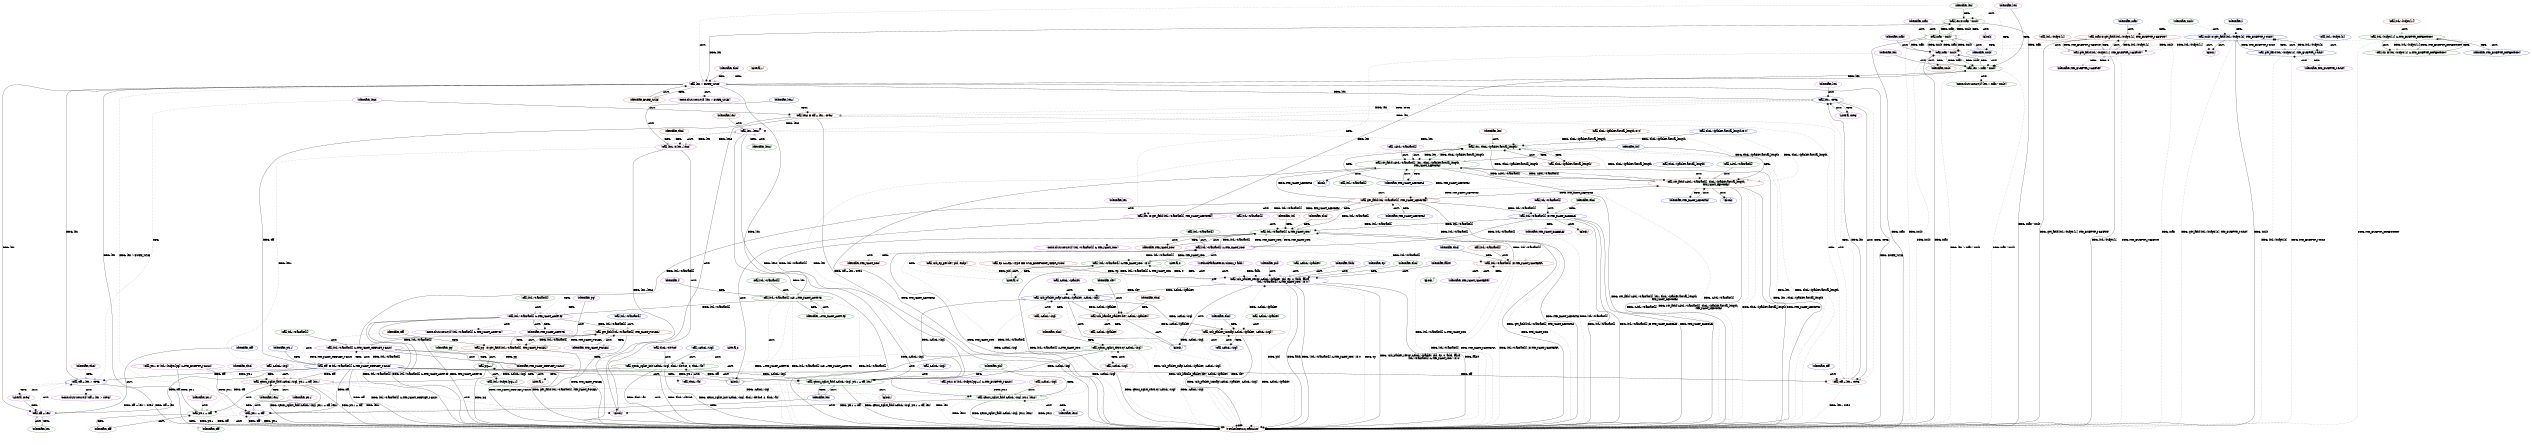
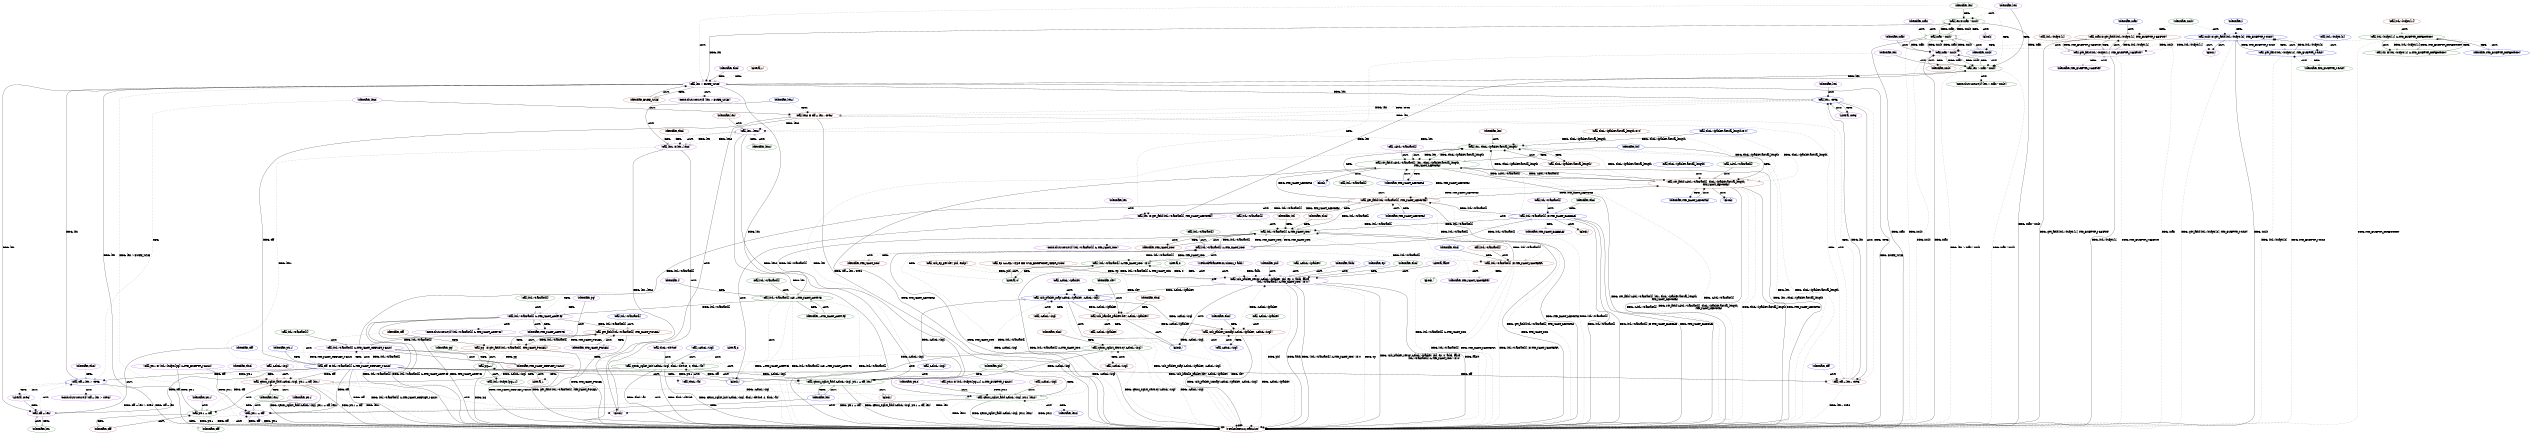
edge "(Identifier,ITD_BUFPTR_MAXPKT)" -> "(Call,get_field(itd->bufptr[1], ITD_BUFPTR_MAXPKT))": label "DDG: 0" -> "AST: "
node "(Identifier,ITD_BUFPTR_MULT)": color purple -> darkgreen
edge "(Call,len1 = len - len2)" -> "(Call,qemu_sglist_add(&ehci->isgl, ptr1 + off, len1))": arrowhead odot -> box
edge "(Call,get_field(itd->transact[i], ITD_XACT_LENGTH))" -> "(Call,itd->transact[i] |= ITD_XACT_BABBLE)": reversed
node "(Identifier,false)": label "(Identifier,false)" -> "(Literal,false)"
edge "(Identifier,ITD_XACT_XACTERR)" -> "(Call,itd->transact[i] |= ITD_XACT_XACTERR)": now "(Identifier,ITD_XACT_XACTERR)" -> "(Call,len - ehci->ipacket.actual_length)"
node "(Identifier,ptr2)": added
